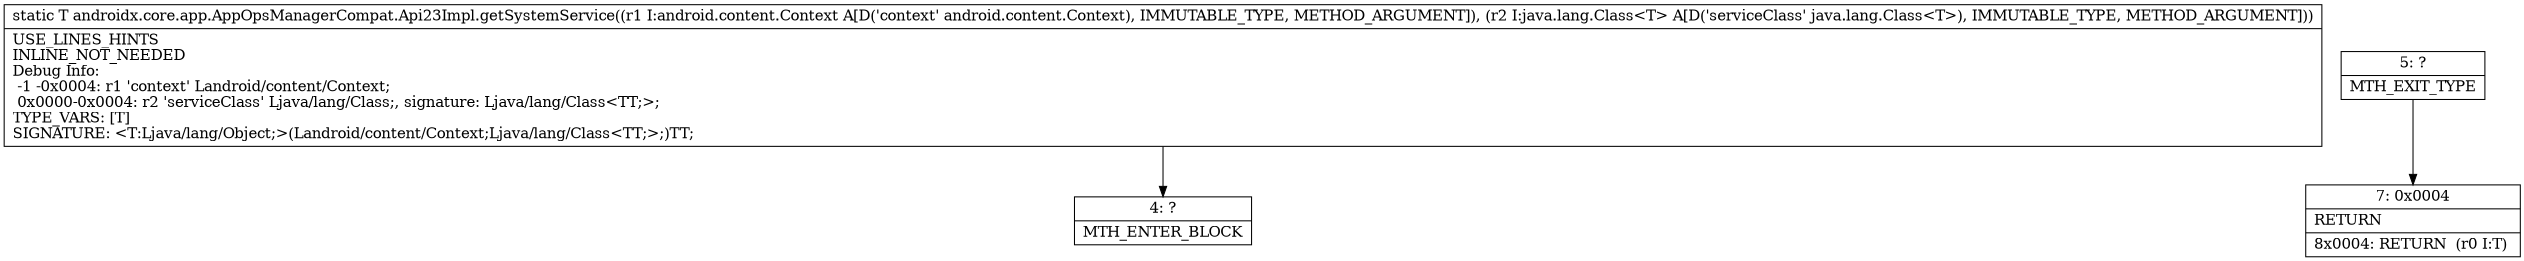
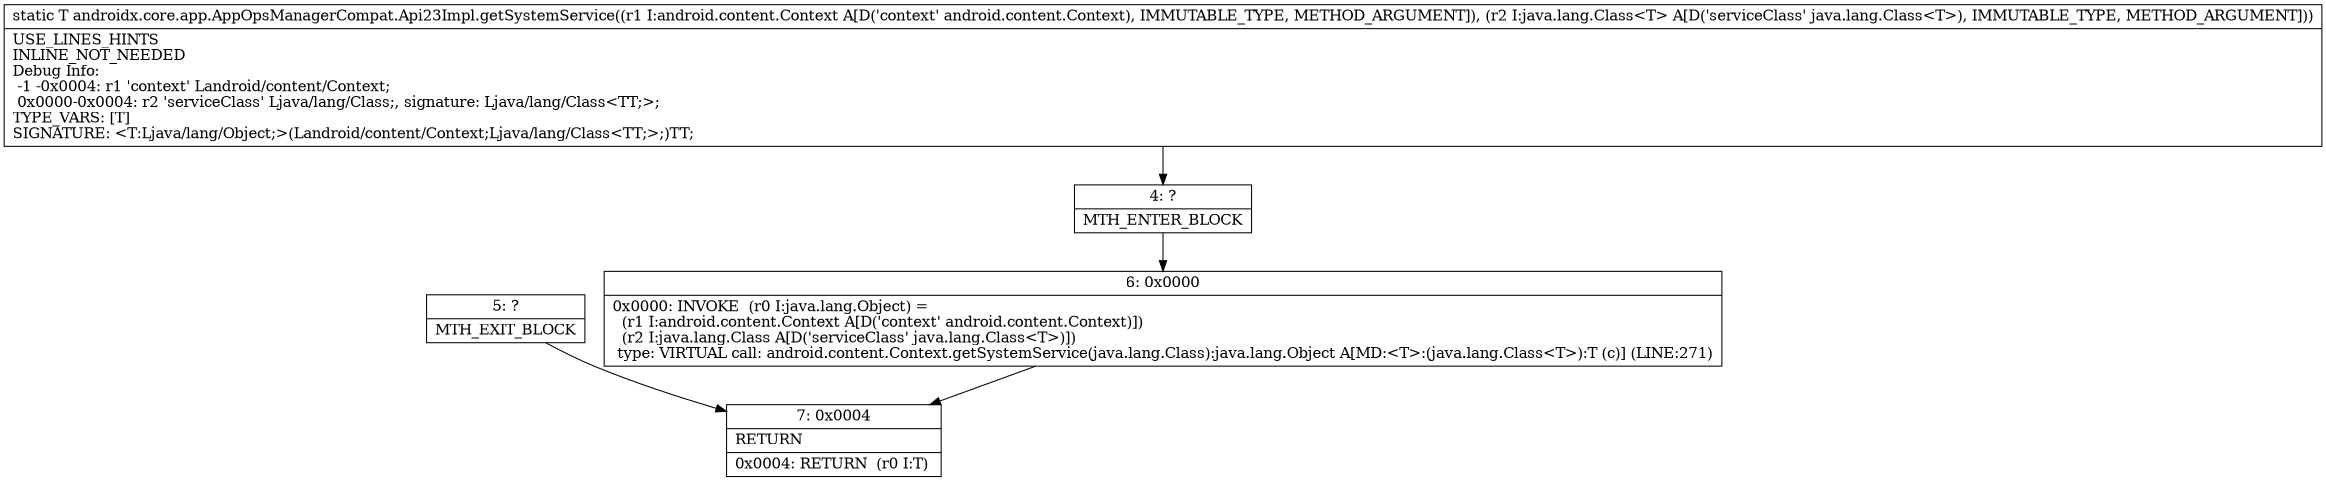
node "5: ?": text "MTH_EXIT_TYPE" -> "MTH_EXIT_BLOCK"
node "7: 0x0004": text "8x0004: RETURN  (r0 I:T)" -> "0x0004: RETURN  (r0 I:T)"
node "6: 0x0000": added
